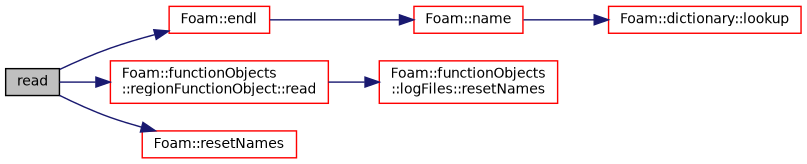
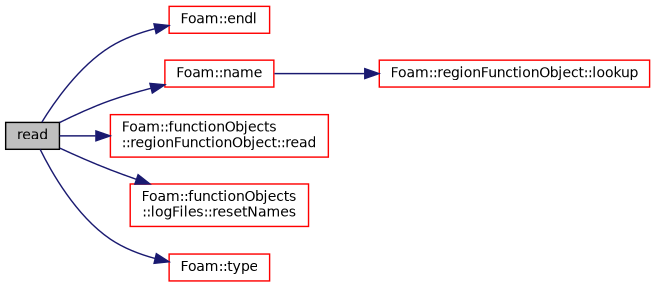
edge "Foam::endl" -> "Foam::name": now "read" -> "Foam::name"
node "Foam::dictionary::lookup": label "Foam::dictionary::lookup" -> "Foam::regionFunctionObject::lookup"
edge "Foam::functionObjects ::regionFunctionObject::read" -> "Foam::functionObjects ::logFiles::resetNames": now "read" -> "Foam::functionObjects ::logFiles::resetNames"
node "Foam::resetNames": label "Foam::resetNames" -> "Foam::type"
